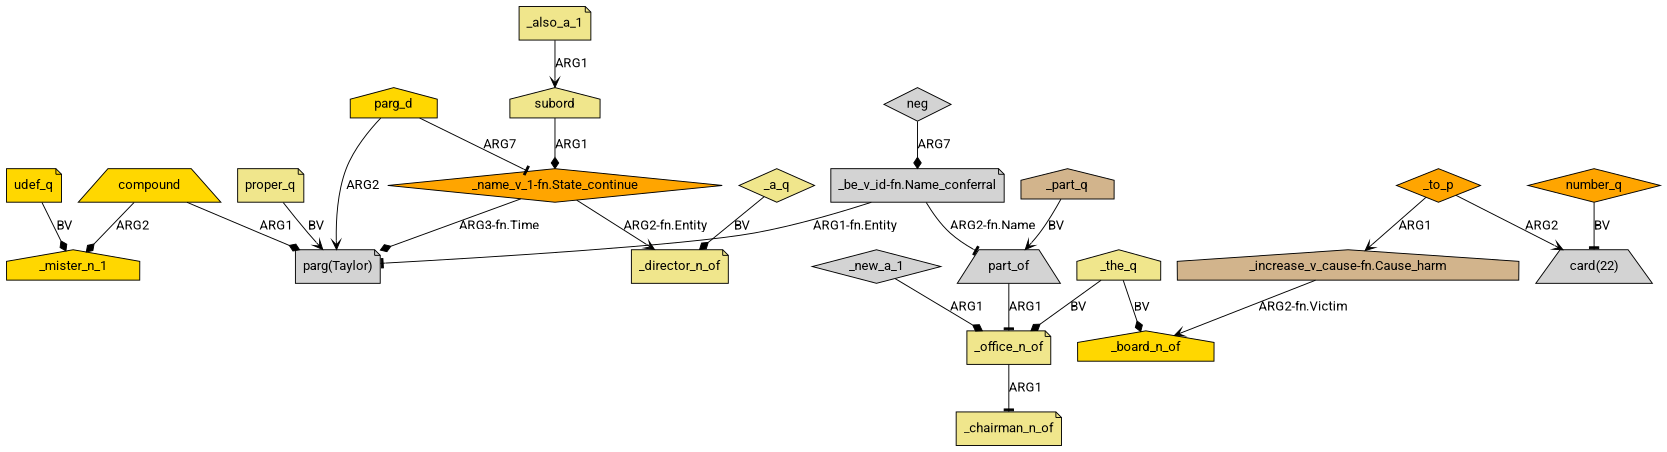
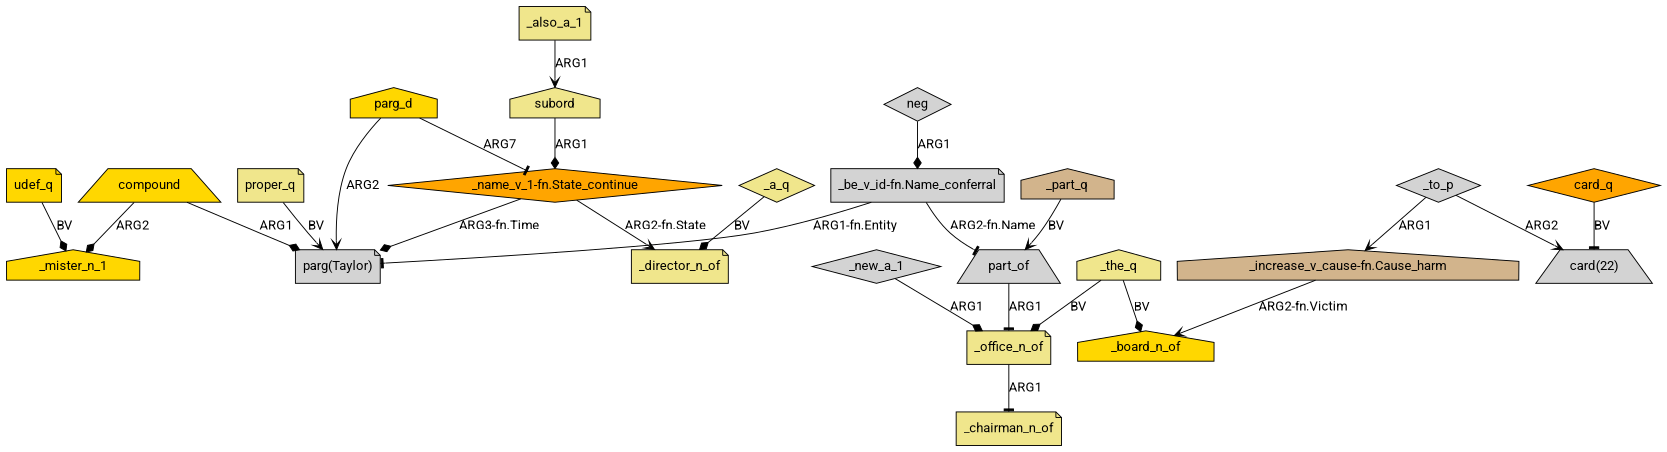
edge "neg" -> "_be_v_id-fn.Name_conferral": label "ARG7" -> "ARG1"
node "_to_p": fillcolor orange -> lightgrey
node "number_q": label "number_q" -> "card_q"
edge "_name_v_1-fn.State_continue" -> "_director_n_of": label "ARG2-fn.Entity" -> "ARG2-fn.State"
